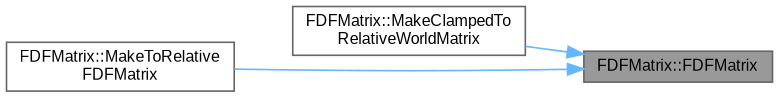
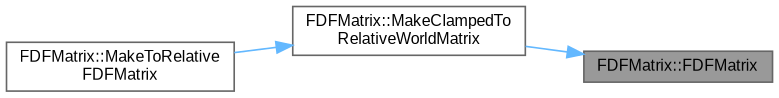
edge "FDFMatrix::MakeToRelative FDFMatrix" -> "FDFMatrix::FDFMatrix": now "FDFMatrix::MakeToRelative FDFMatrix" -> "FDFMatrix::MakeClampedTo RelativeWorldMatrix"
